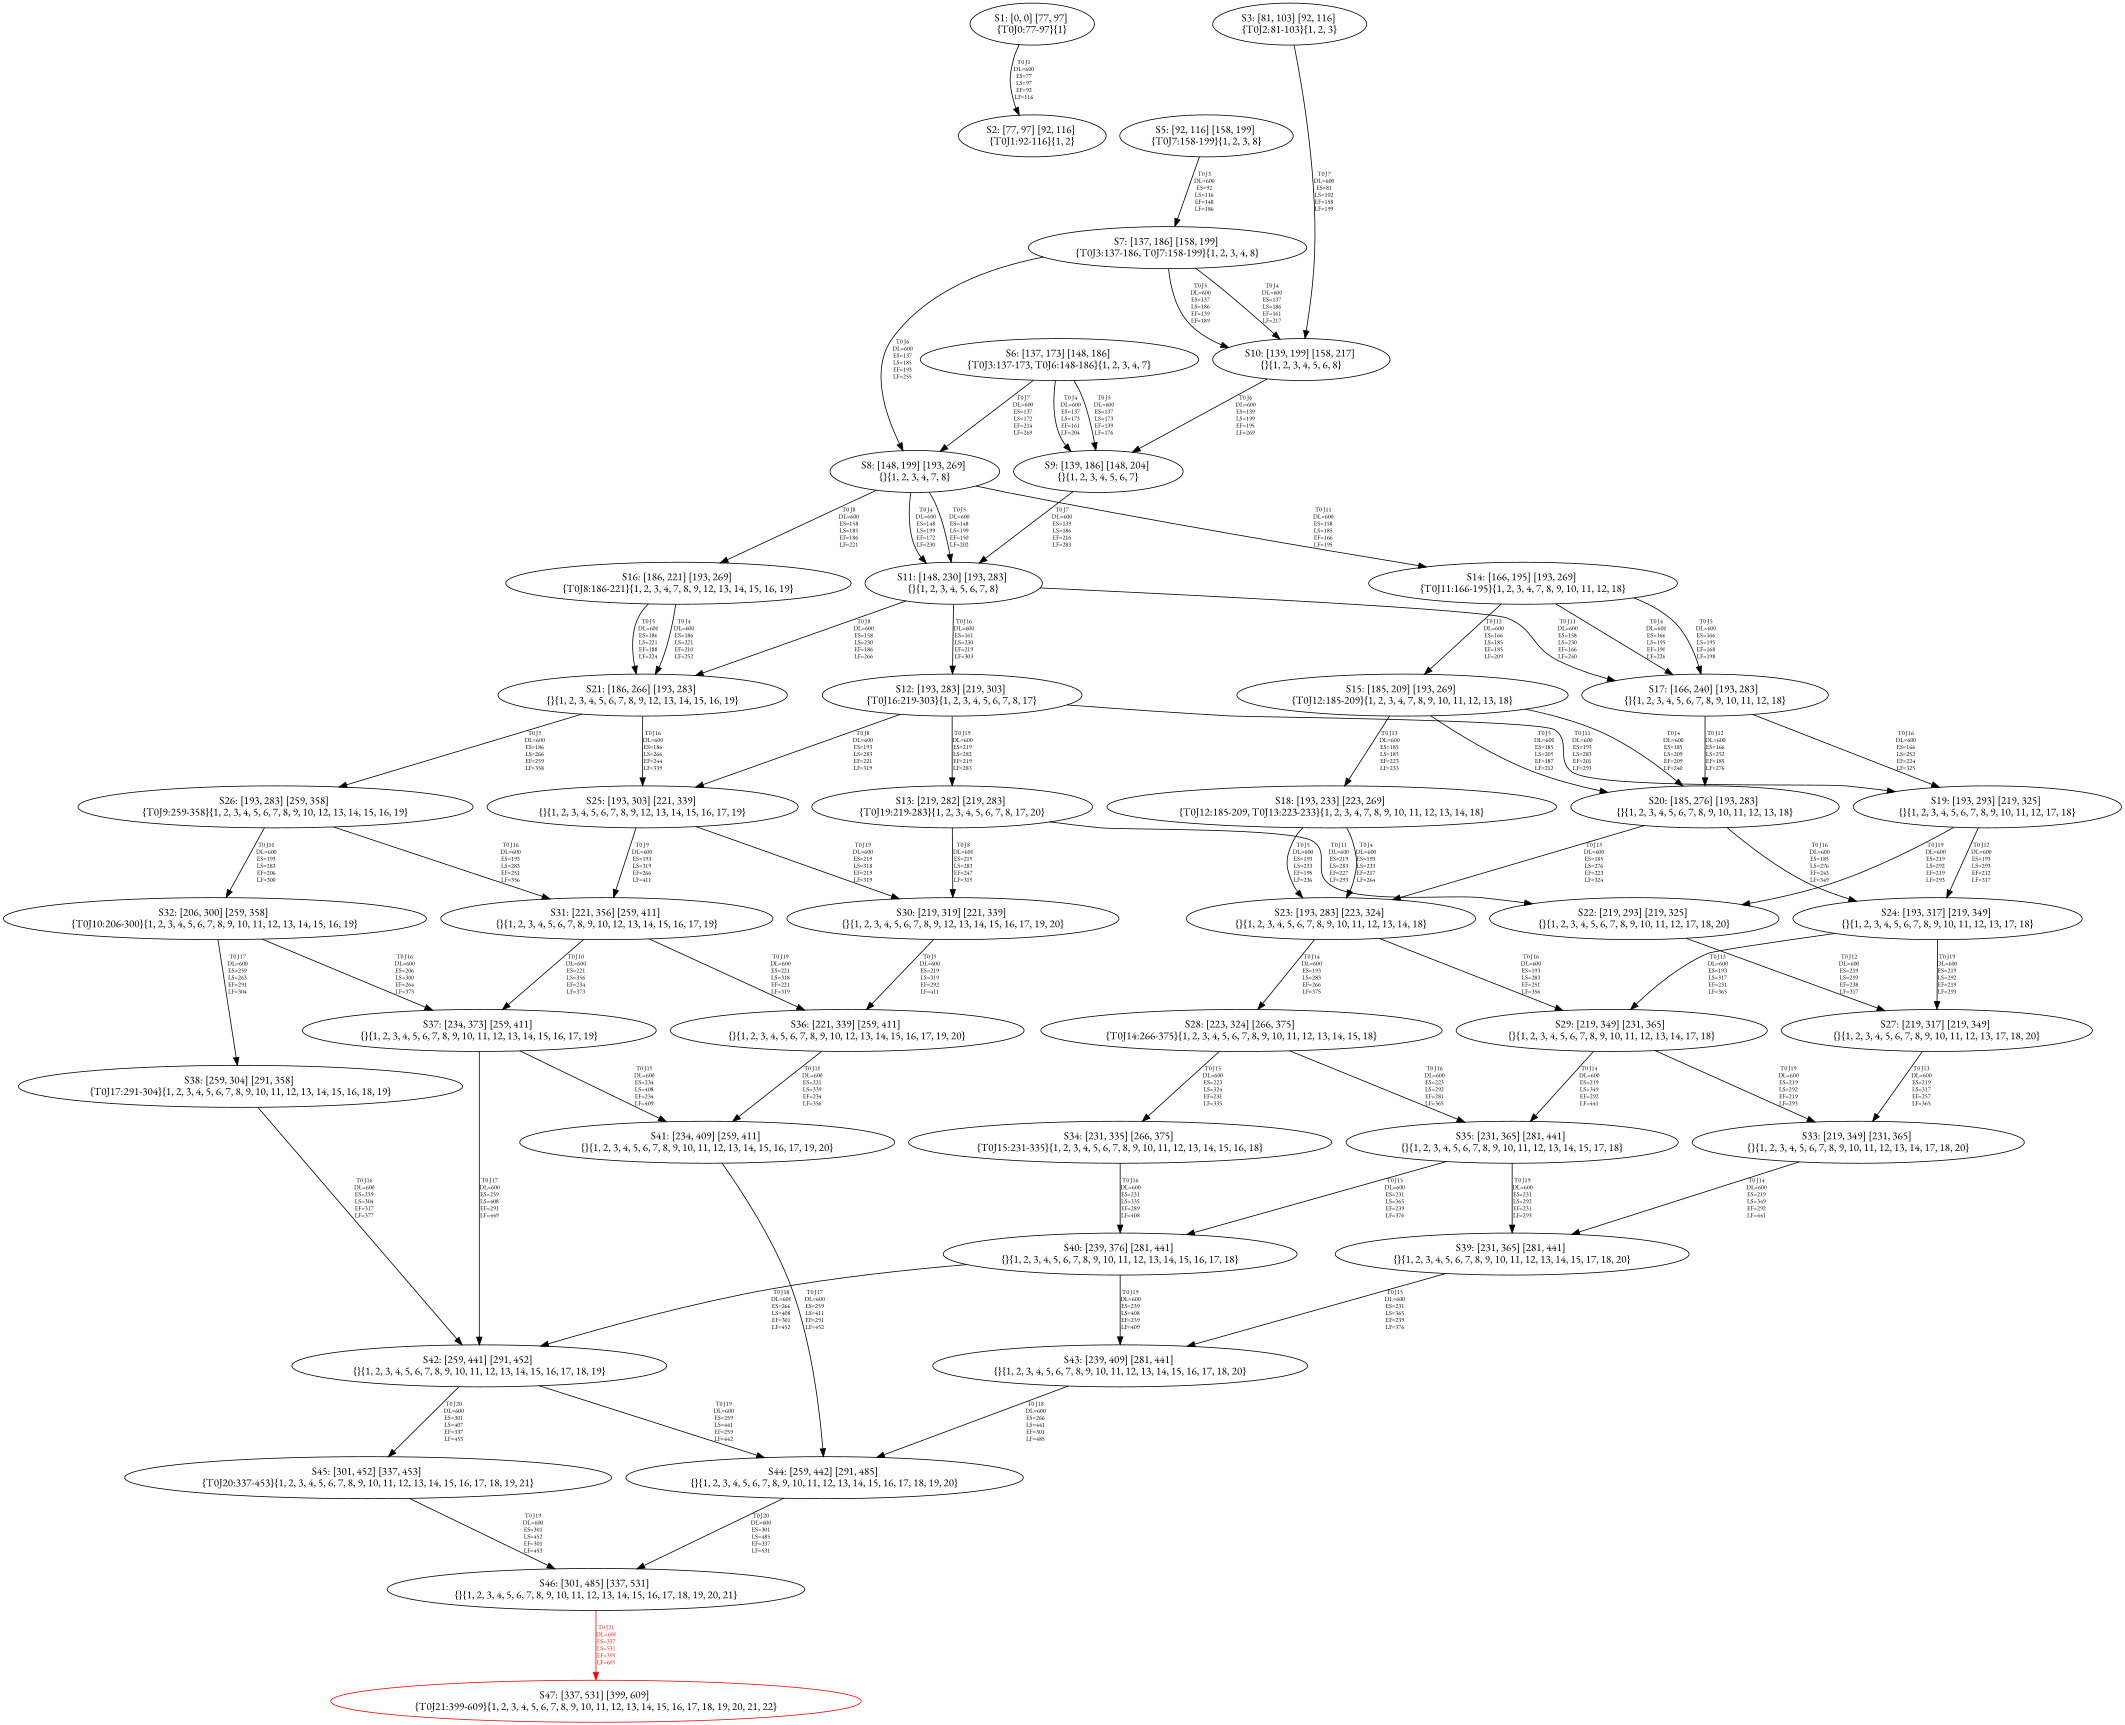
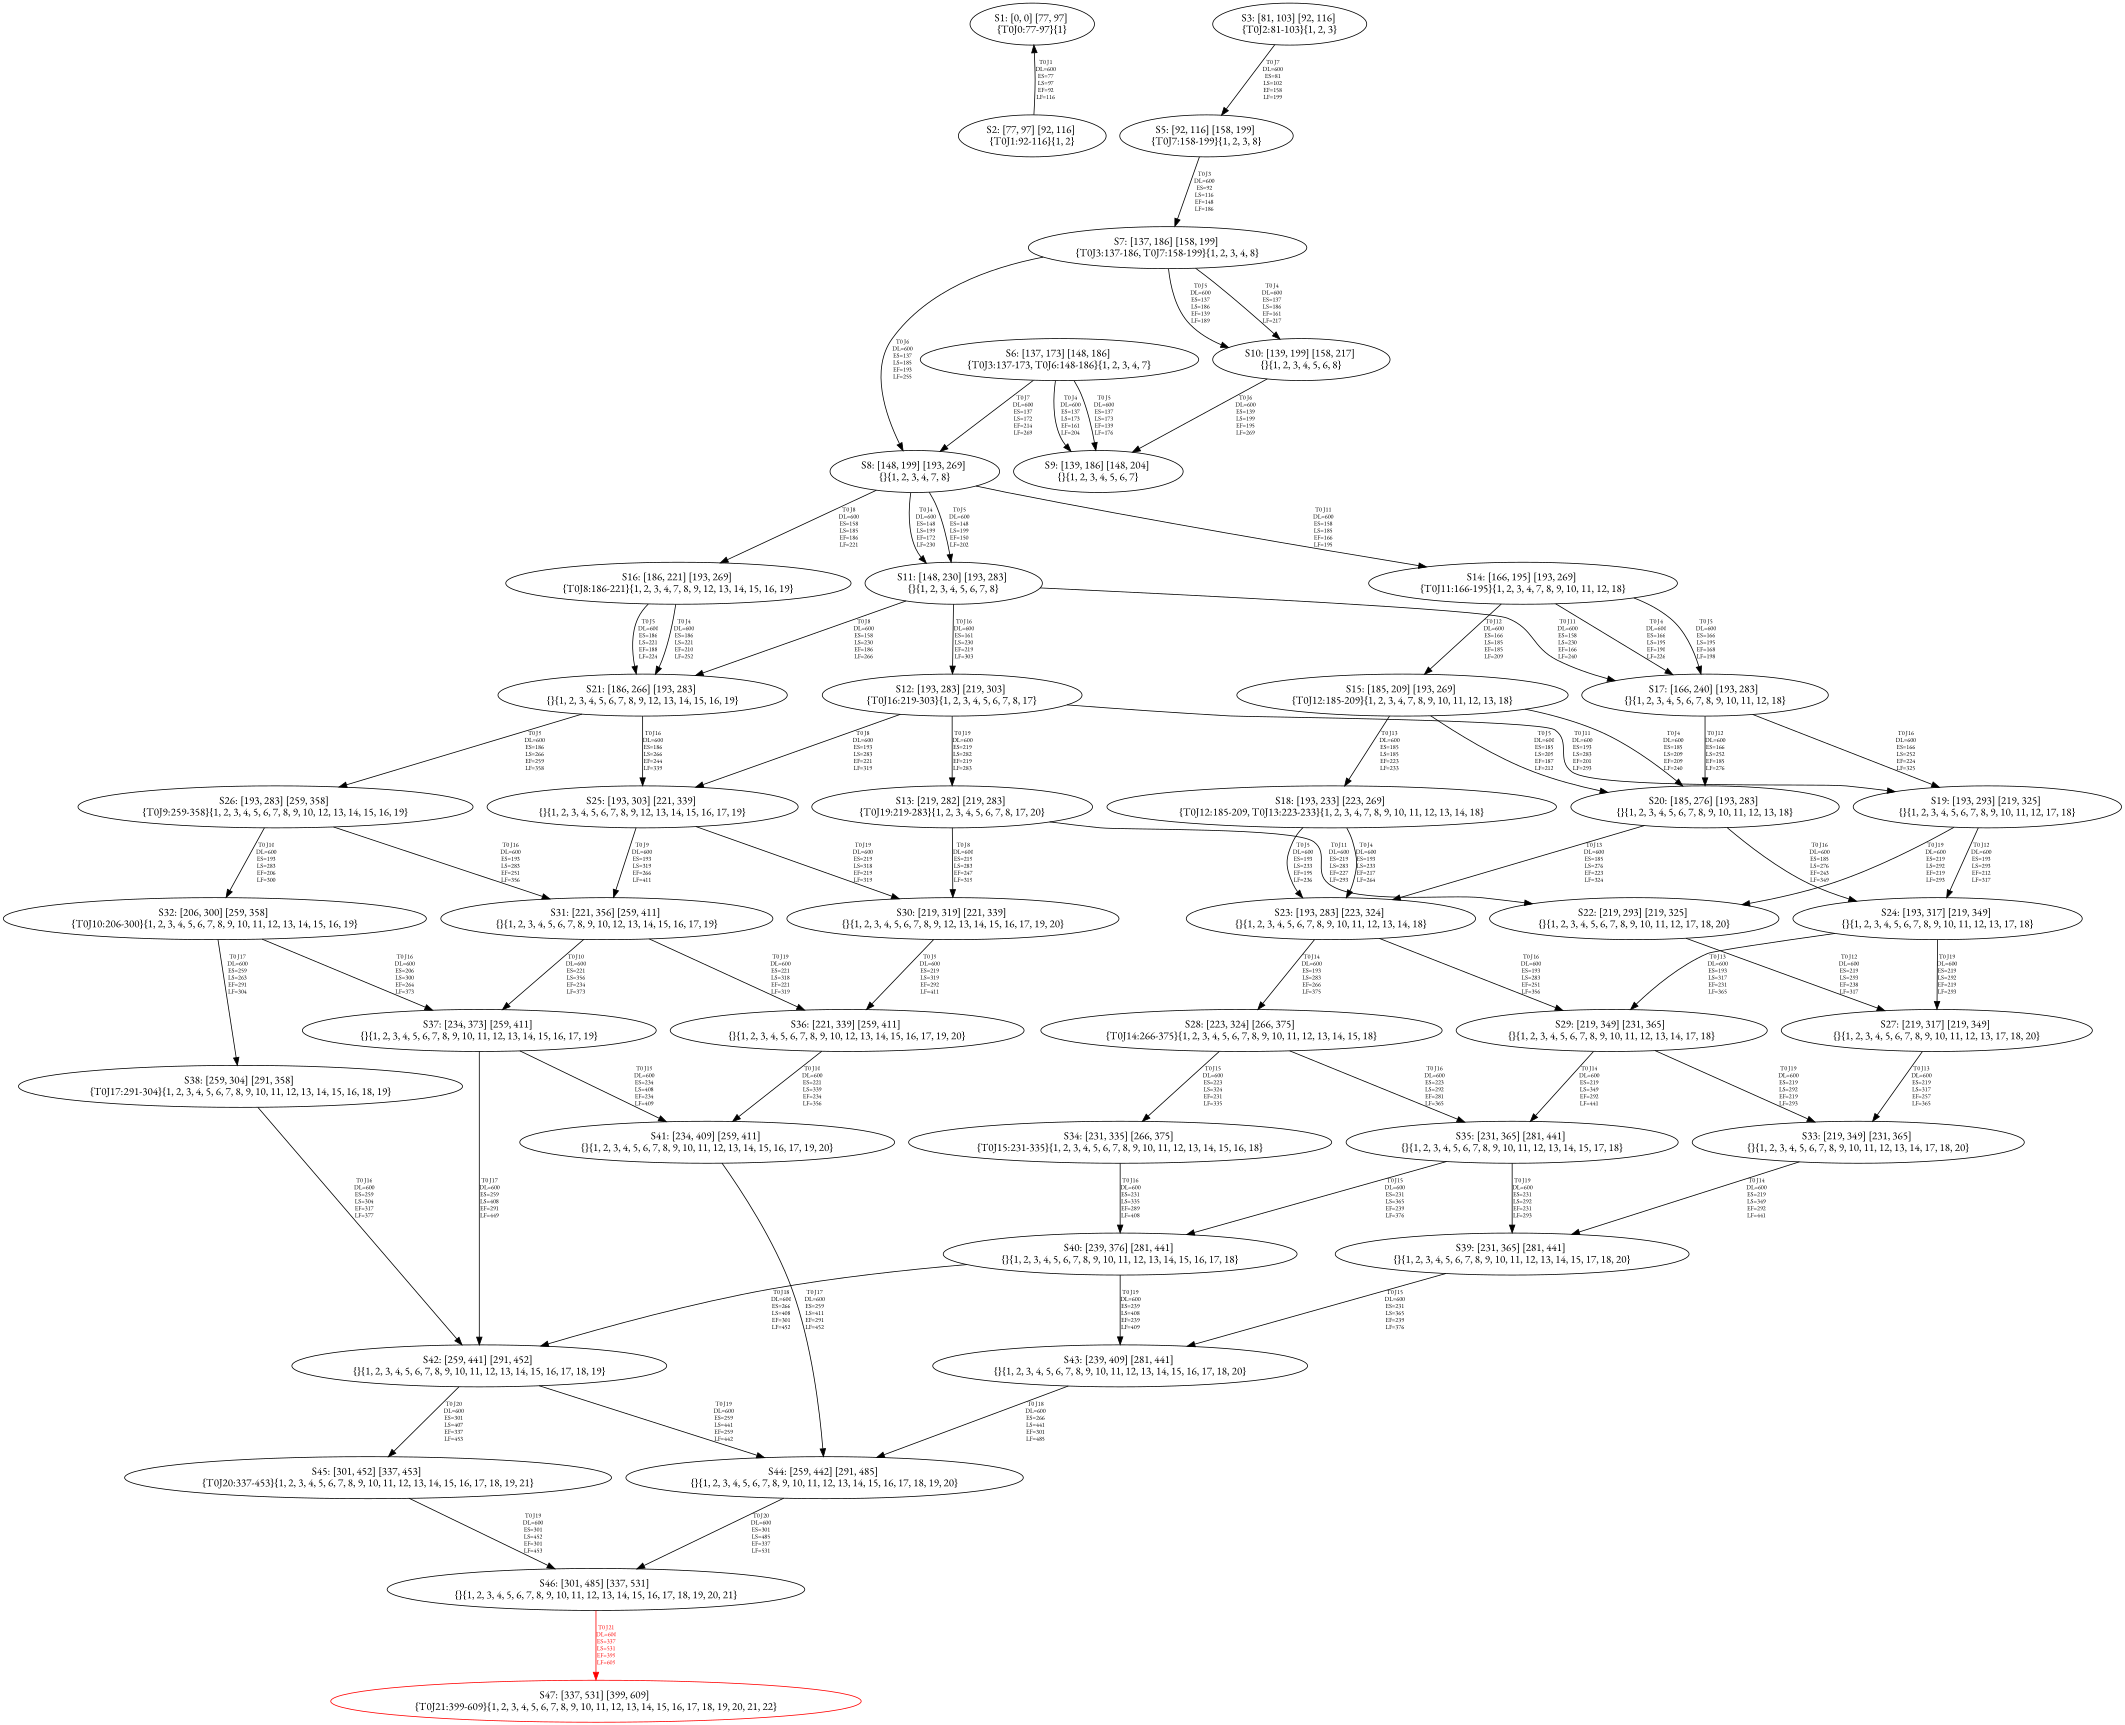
edge "S1: [0, 0] [77, 97] {T0J0:77-97}{1}" -> "S2: [77, 97] [92, 116] {T0J1:92-116}{1, 2}": reversed
edge "S3: [81, 103] [92, 116] {T0J2:81-103}{1, 2, 3}" -> "S10: [139, 199] [158, 217] {}{1, 2, 3, 4, 5, 6, 8}": now "S3: [81, 103] [92, 116] {T0J2:81-103}{1, 2, 3}" -> "S5: [92, 116] [158, 199] {T0J7:158-199}{1, 2, 3, 8}"
edge "S9: [139, 186] [148, 204] {}{1, 2, 3, 4, 5, 6, 7}" -> "S11: [148, 230] [193, 283] {}{1, 2, 3, 4, 5, 6, 7, 8}": removed, label "T0 J7 DL=600 ES=139 LS=186 EF=216 LF=283"
